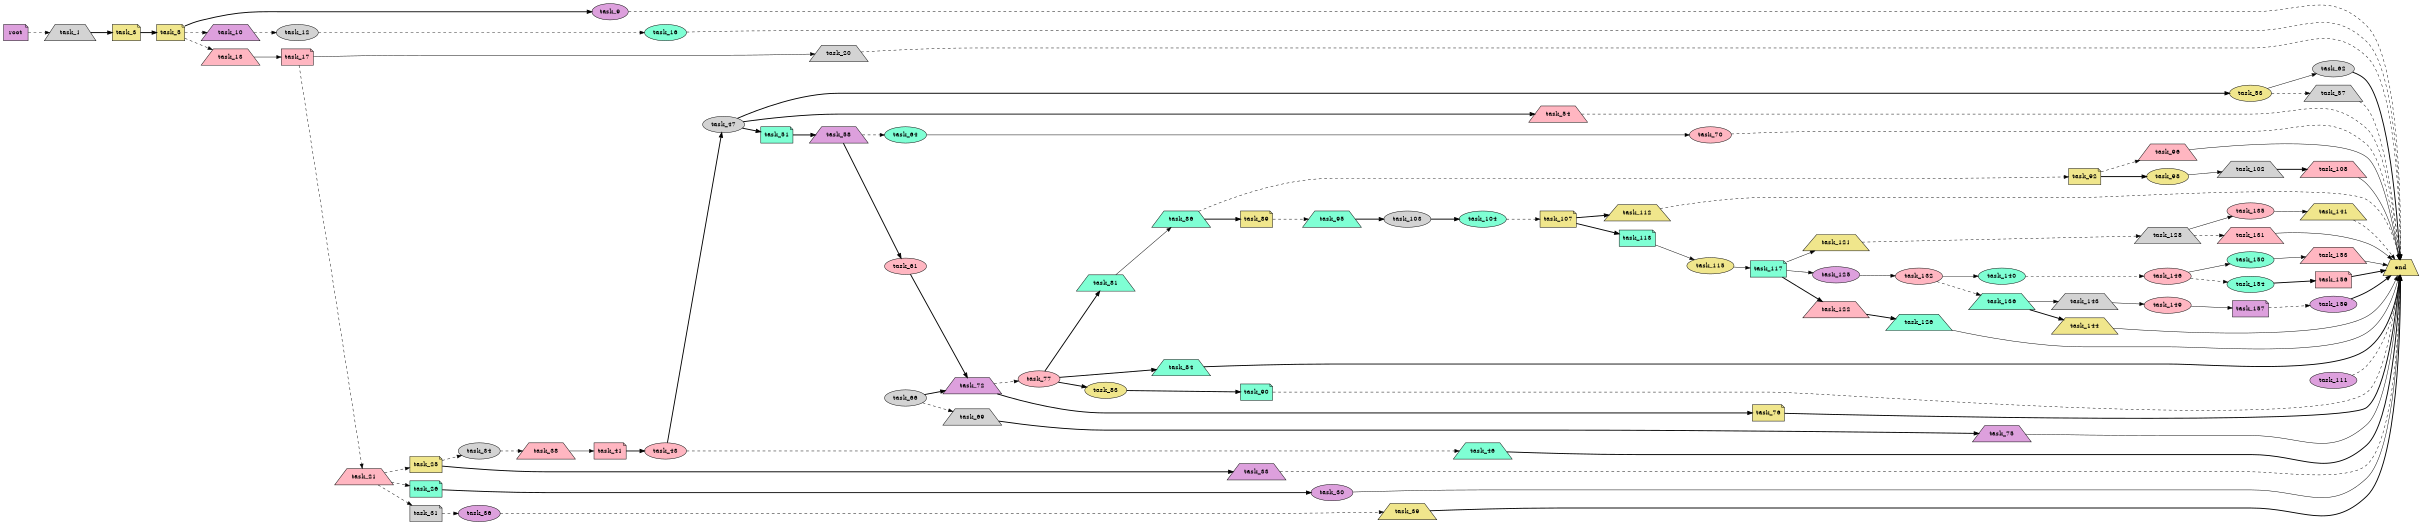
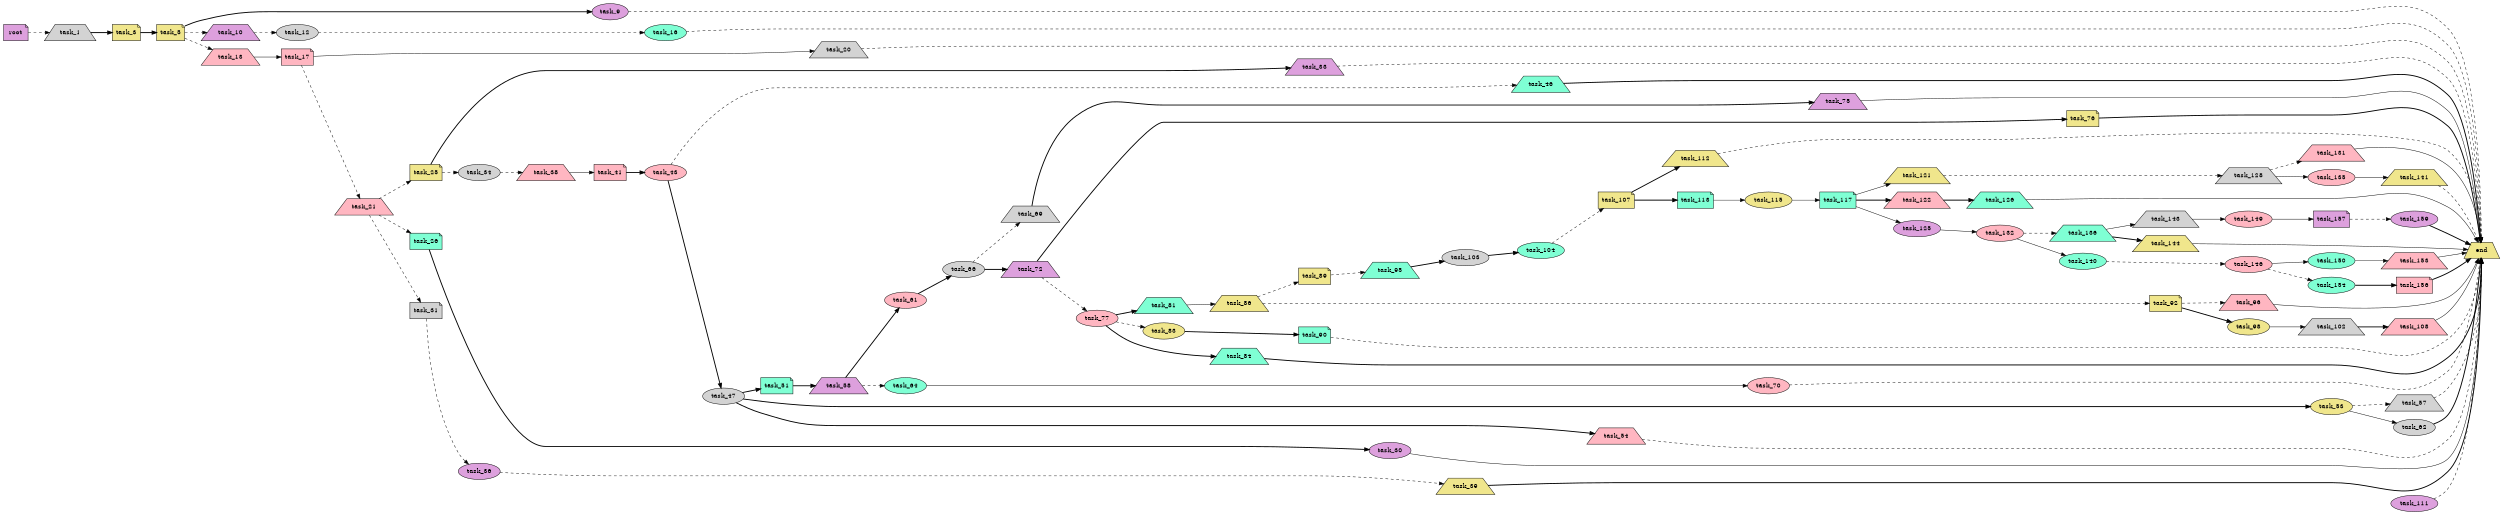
node "task_86": fillcolor aquamarine -> khaki
edge "task_86" -> "task_89": style bold -> dashed
edge "task_61" -> "task_72": now "task_61" -> "task_66"
edge "task_77" -> "task_83": style bold -> dashed
